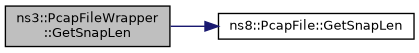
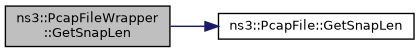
node "ns8::PcapFile::GetSnapLen": label "ns8::PcapFile::GetSnapLen" -> "ns3::PcapFile::GetSnapLen"
